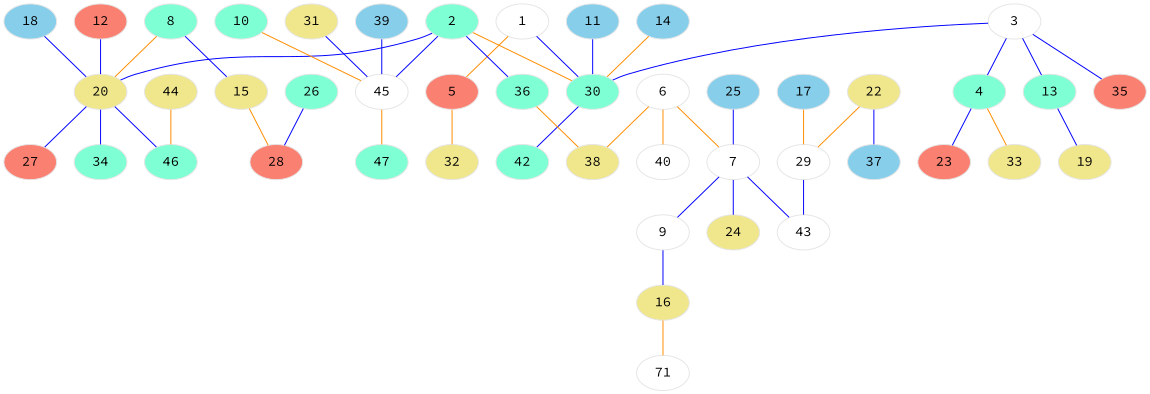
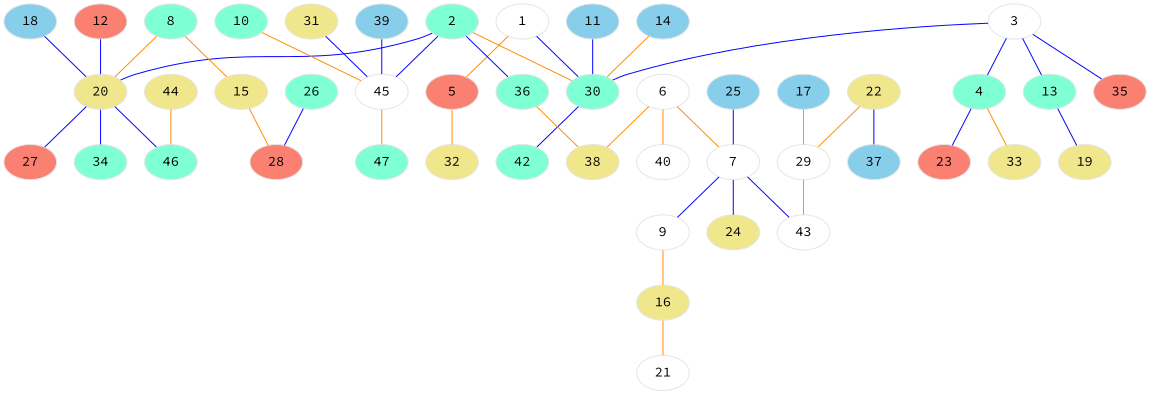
edge "8" -- "15": color blue -> darkorange
edge "29" -- "43": color blue -> darkorange
edge "9" -- "16": color blue -> darkorange
node "71": label "71" -> "21"
